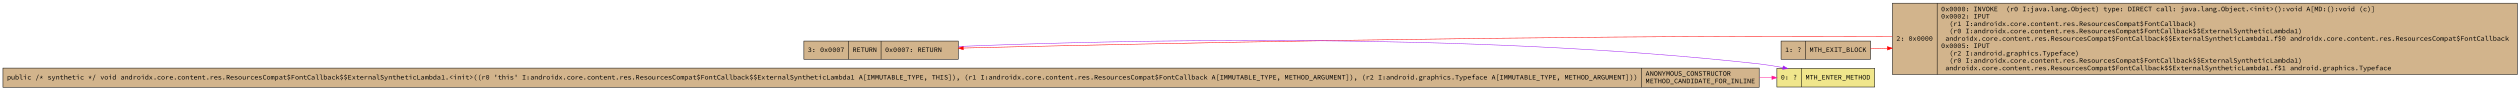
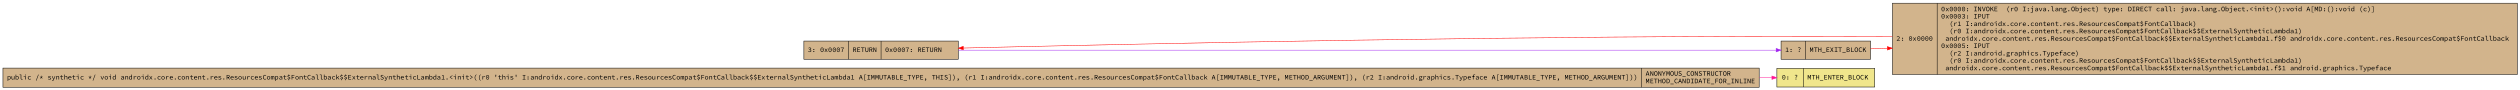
node "2: 0x0000": text "0x0002: IPUT" -> "0x0003: IPUT"
edge "3: 0x0007" -> "0: ?": now "3: 0x0007" -> "1: ?"
node "0: ?": text "MTH_ENTER_METHOD" -> "MTH_ENTER_BLOCK"
